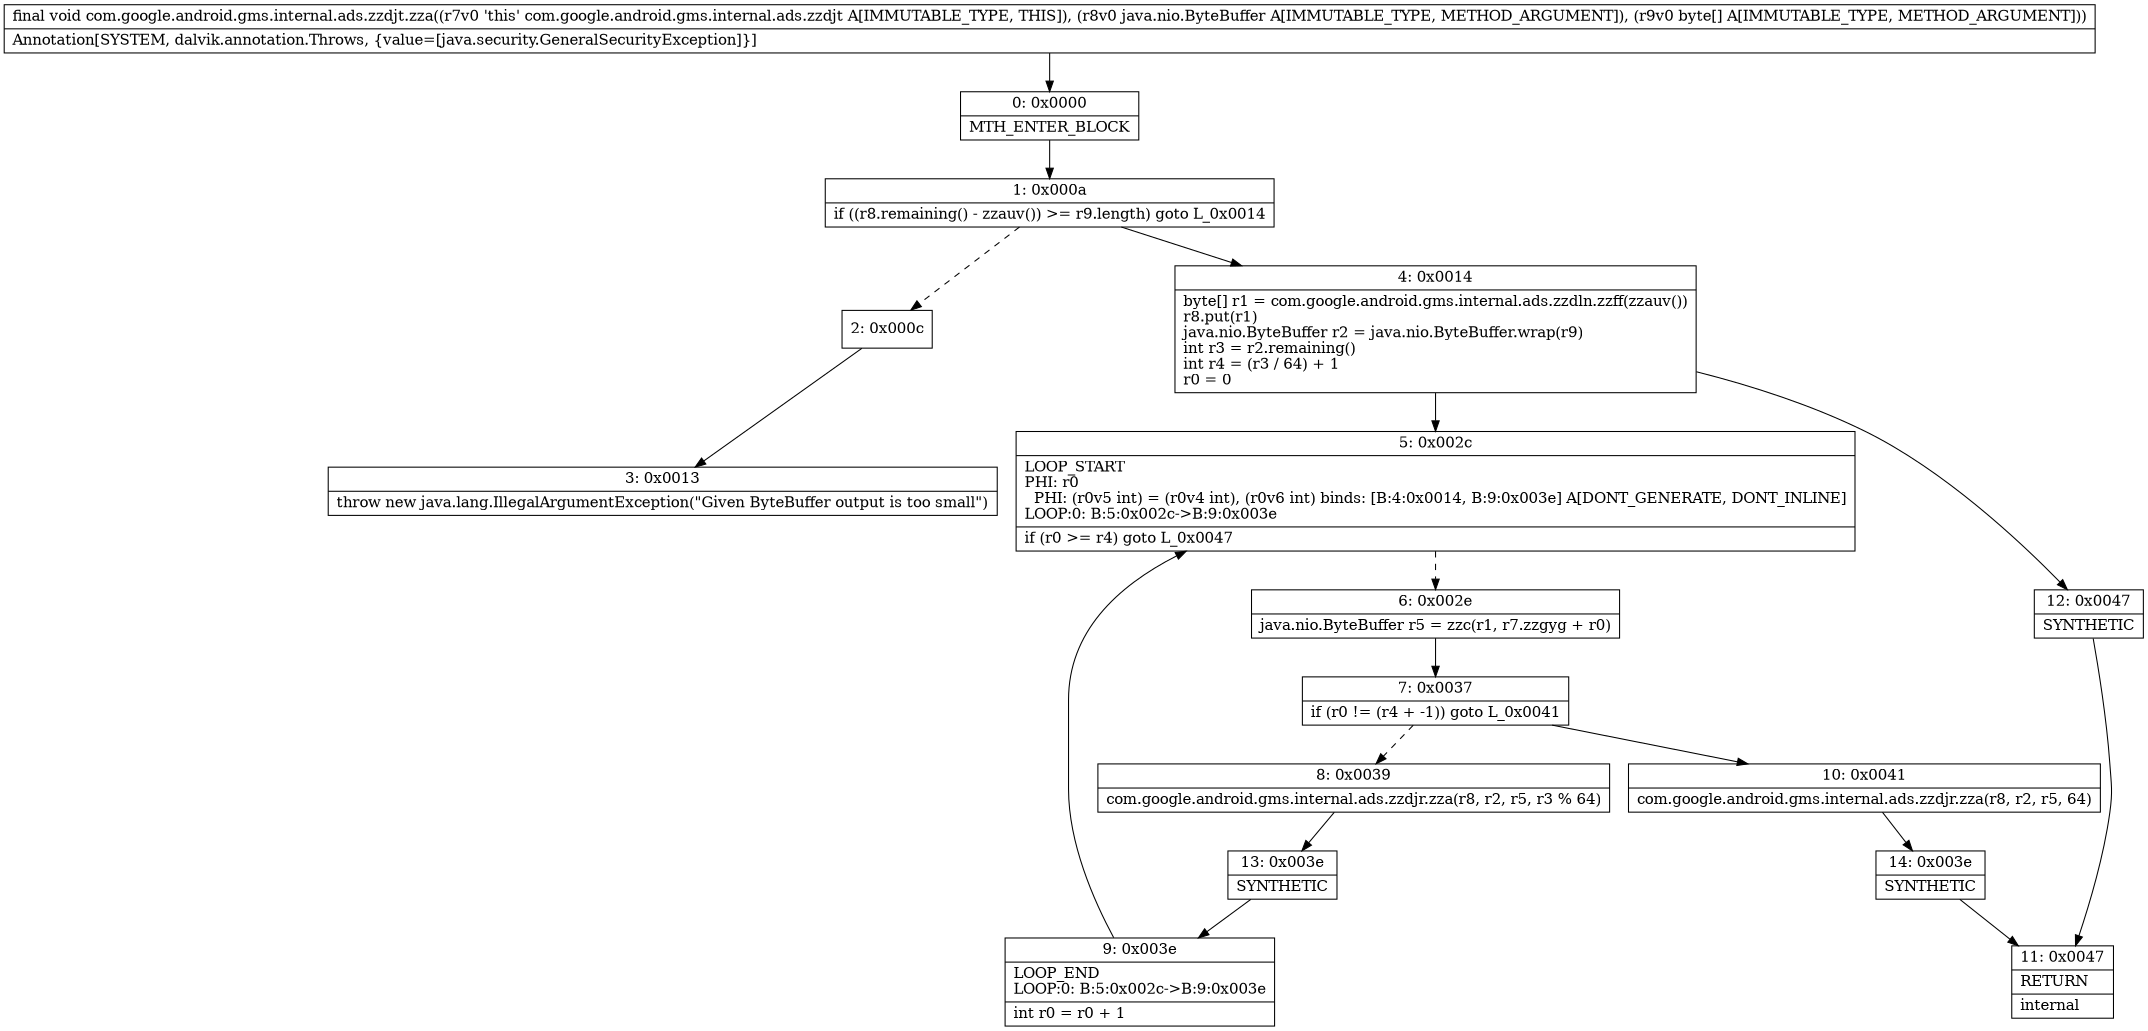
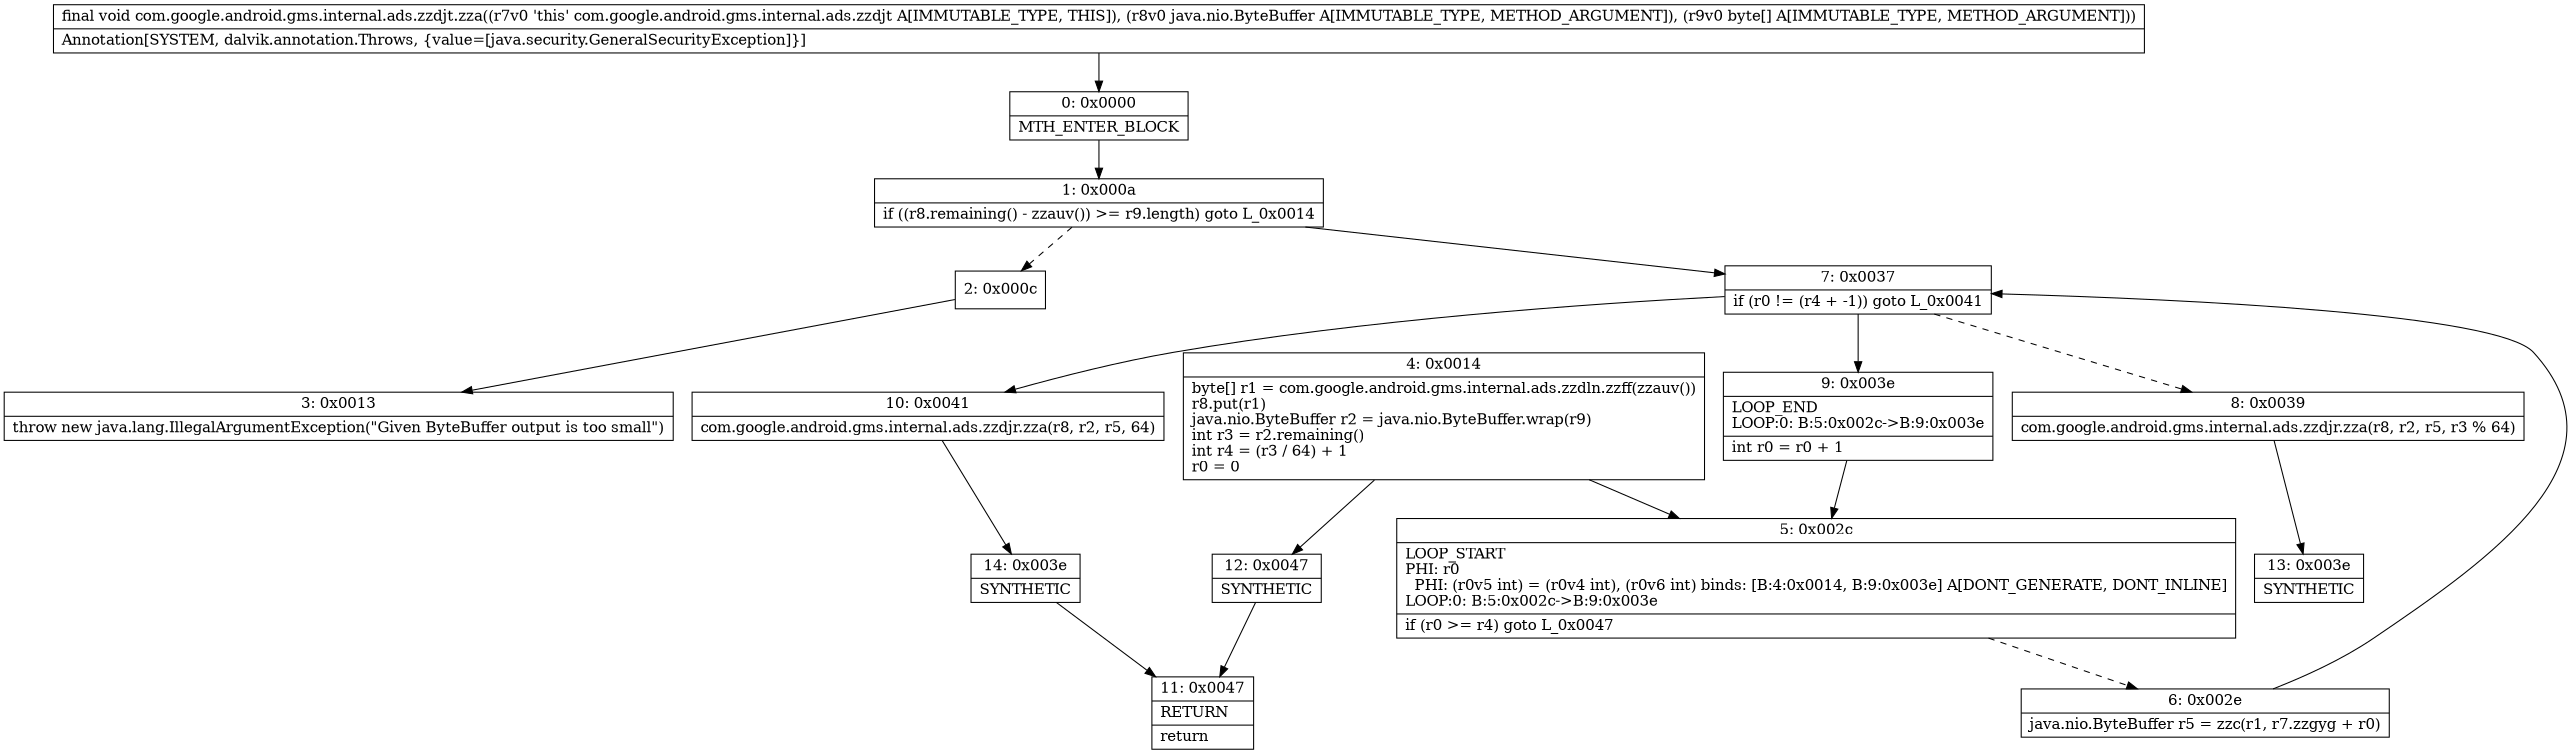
edge "1: 0x000a" -> "4: 0x0014": now "1: 0x000a" -> "7: 0x0037"
edge "13: 0x003e" -> "9: 0x003e": now "7: 0x0037" -> "9: 0x003e"
node "11: 0x0047": text "internal" -> "return"
